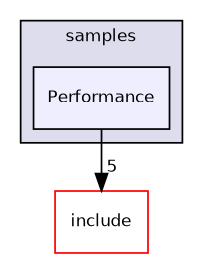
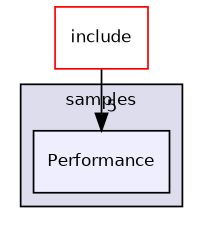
edge "Performance" -> "include": reversed
